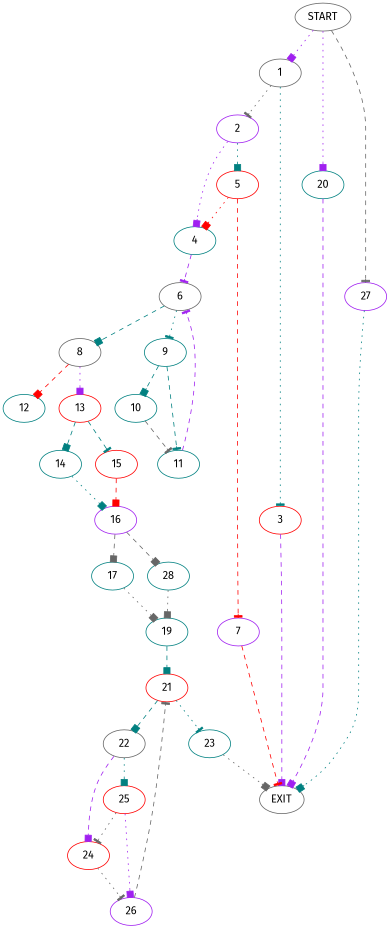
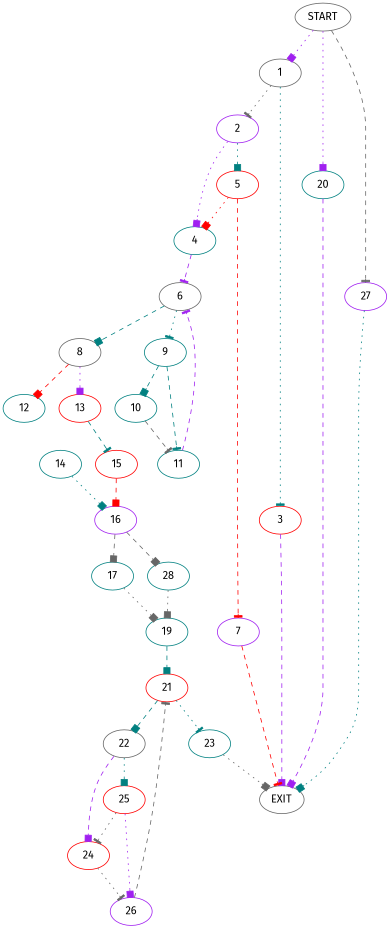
edge "13" -> "14": removed
